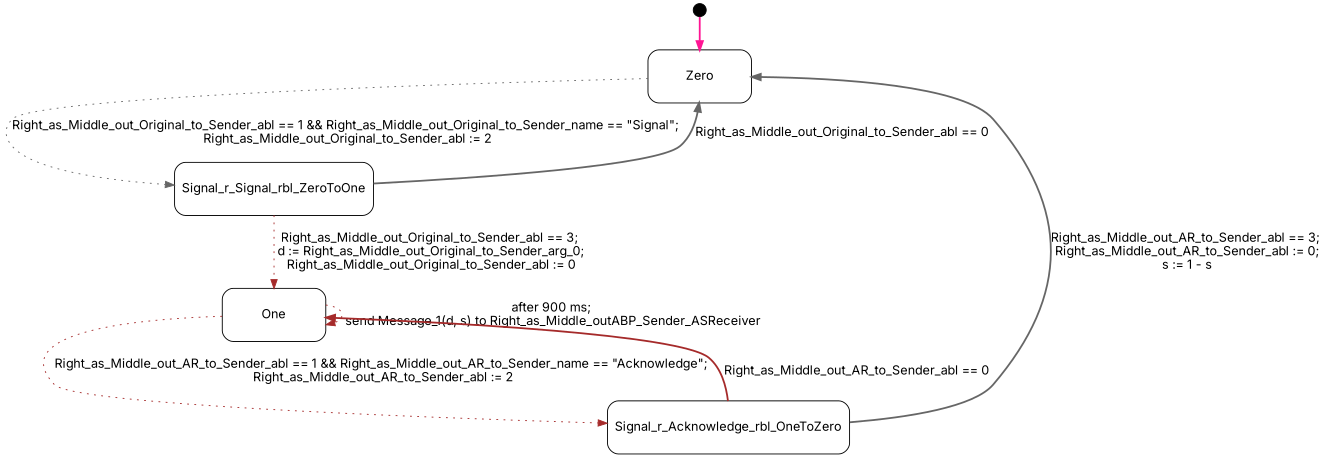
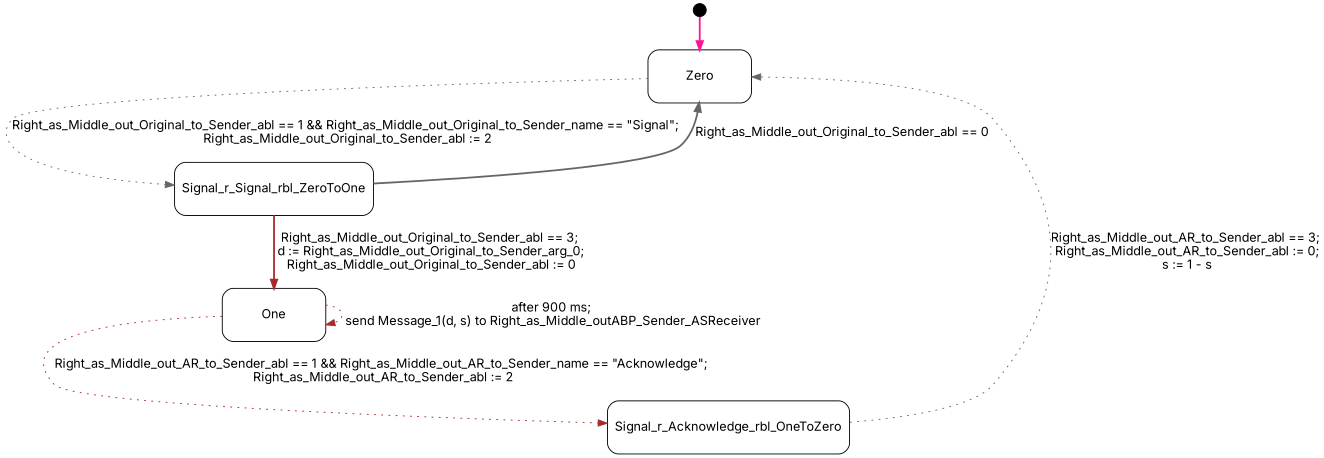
edge "Signal_r_Acknowledge_rbl_OneToZero" -> "Zero": style bold -> dotted
edge "Signal_r_Signal_rbl_ZeroToOne" -> "One": style dotted -> bold
edge "Signal_r_Acknowledge_rbl_OneToZero" -> "One": removed, label "Right_as_Middle_out_AR_to_Sender_abl == 0"
